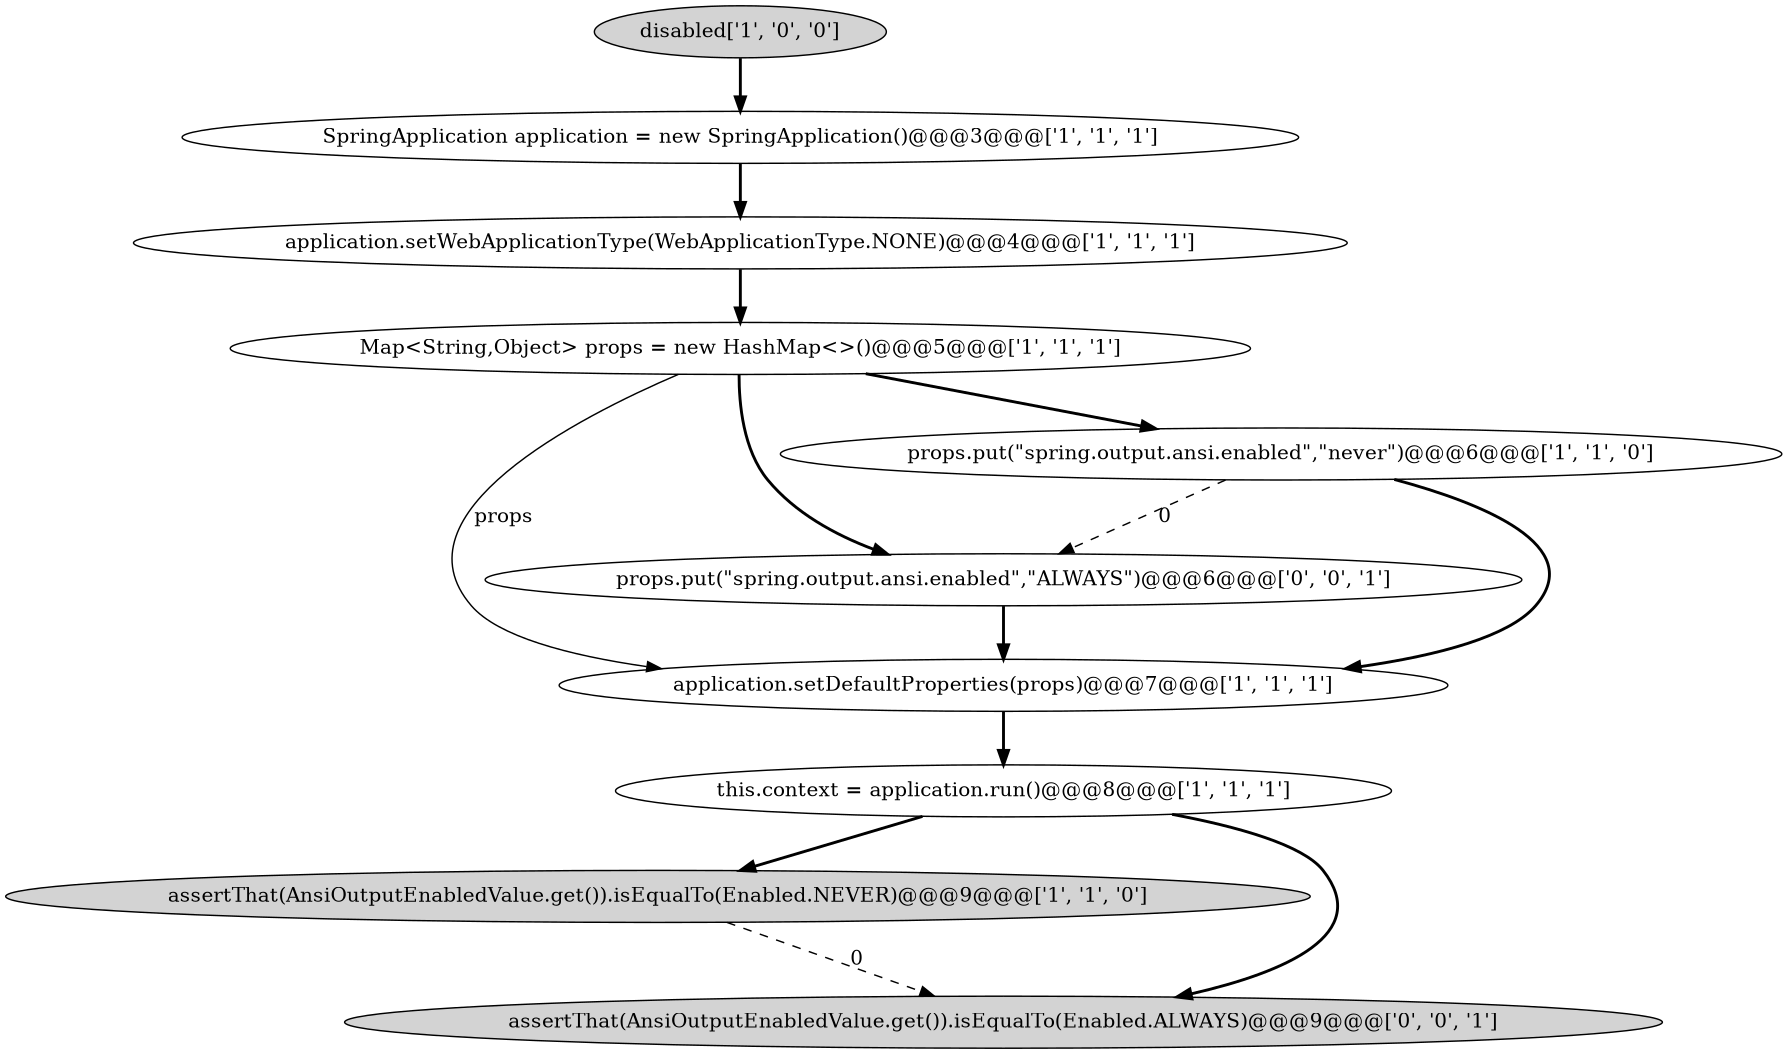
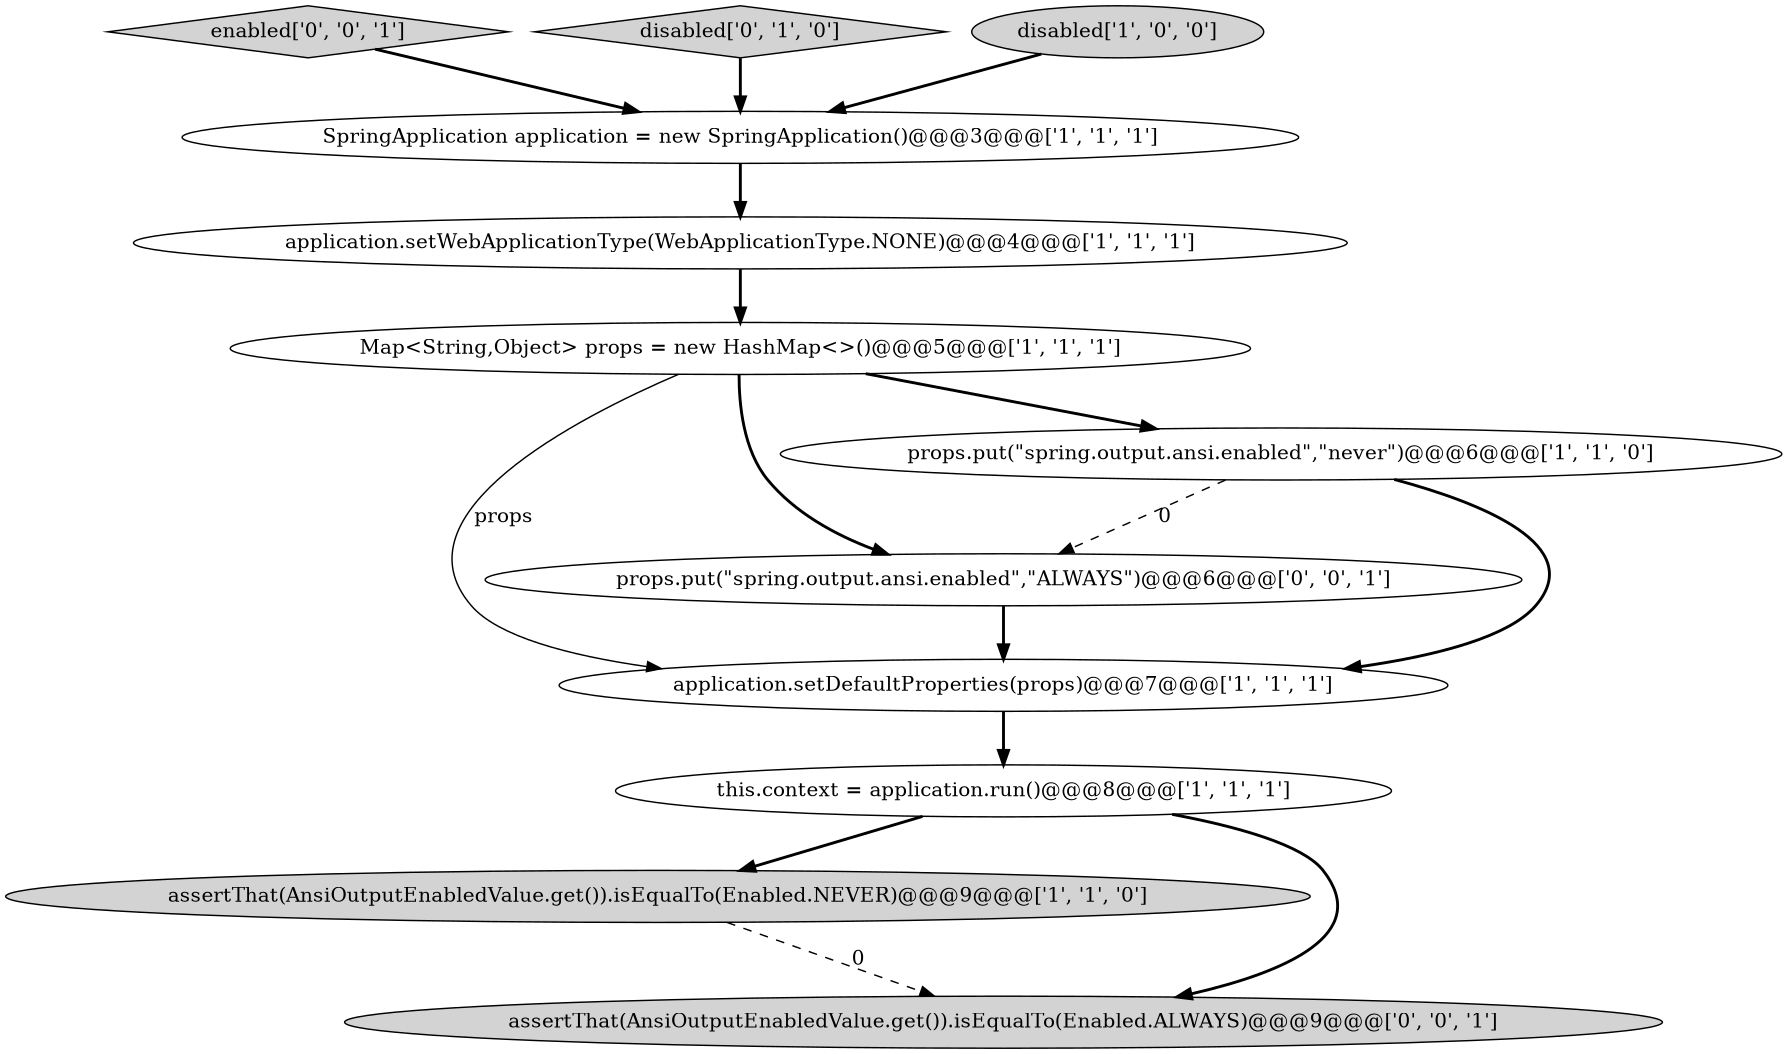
node "enabled['0', '0', '1']": added
node "disabled['0', '1', '0']": added
